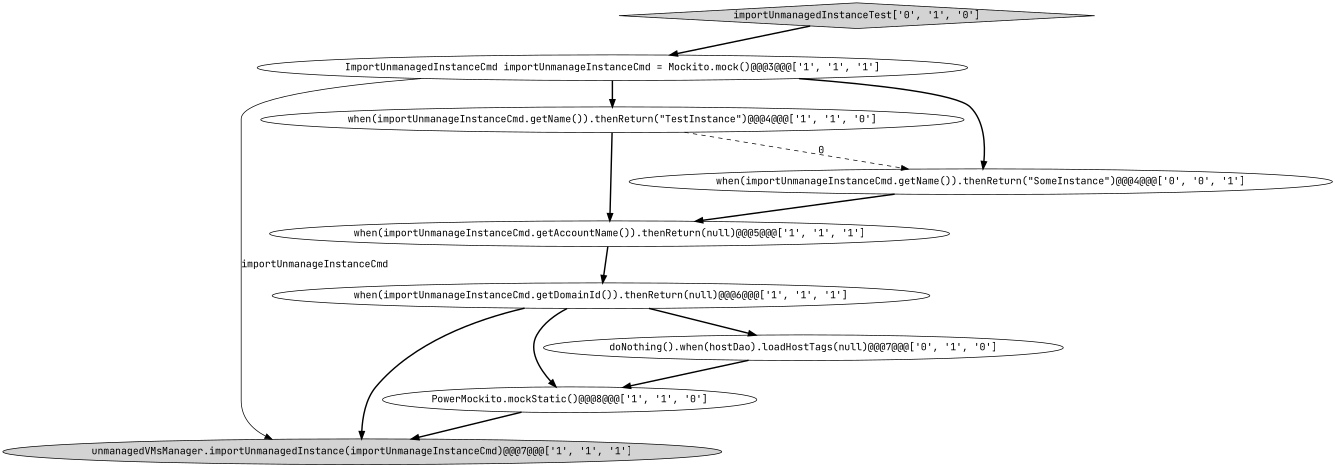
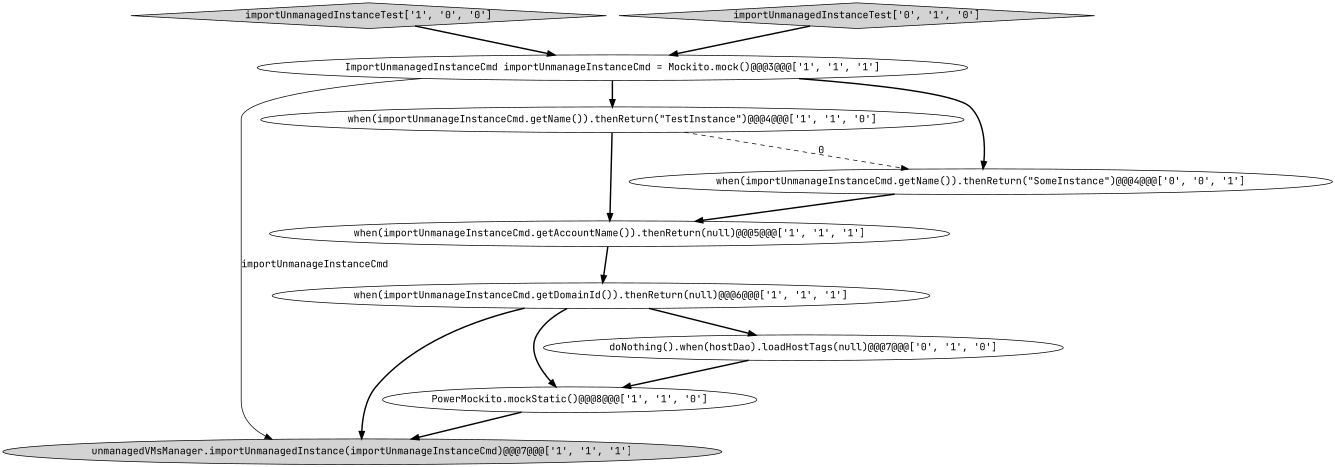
node "importUnmanagedInstanceTest['1', '0', '0']": added
